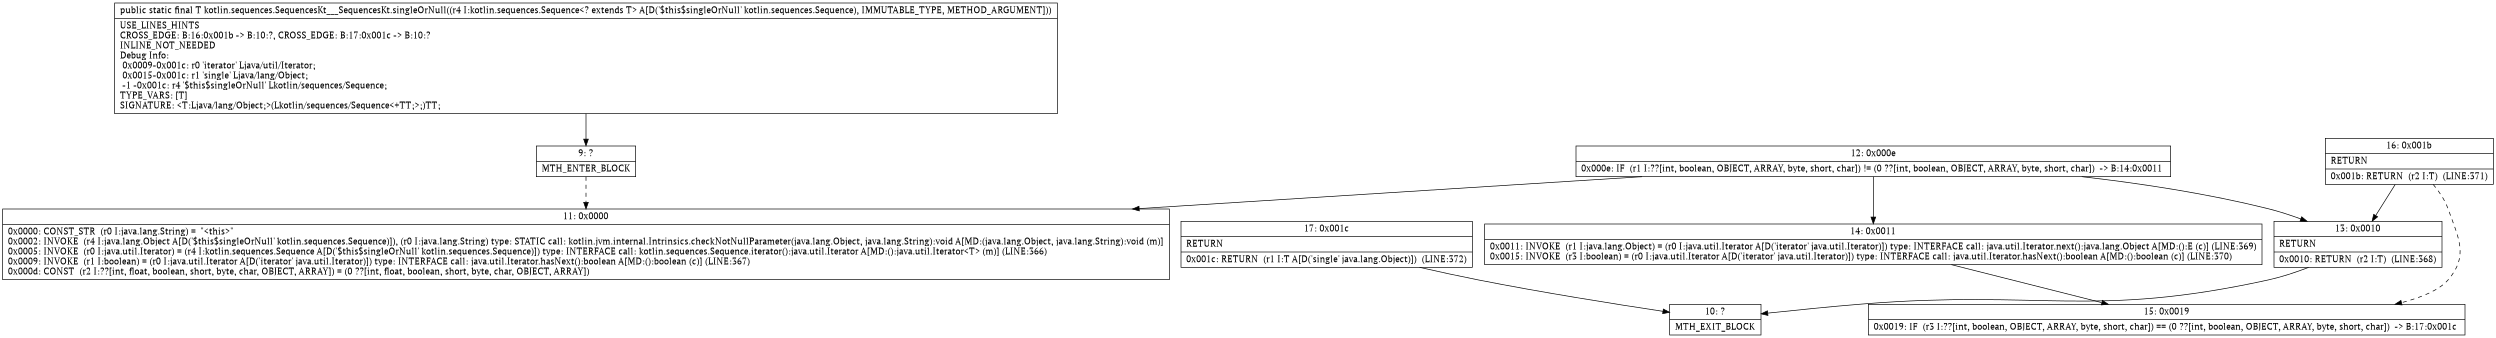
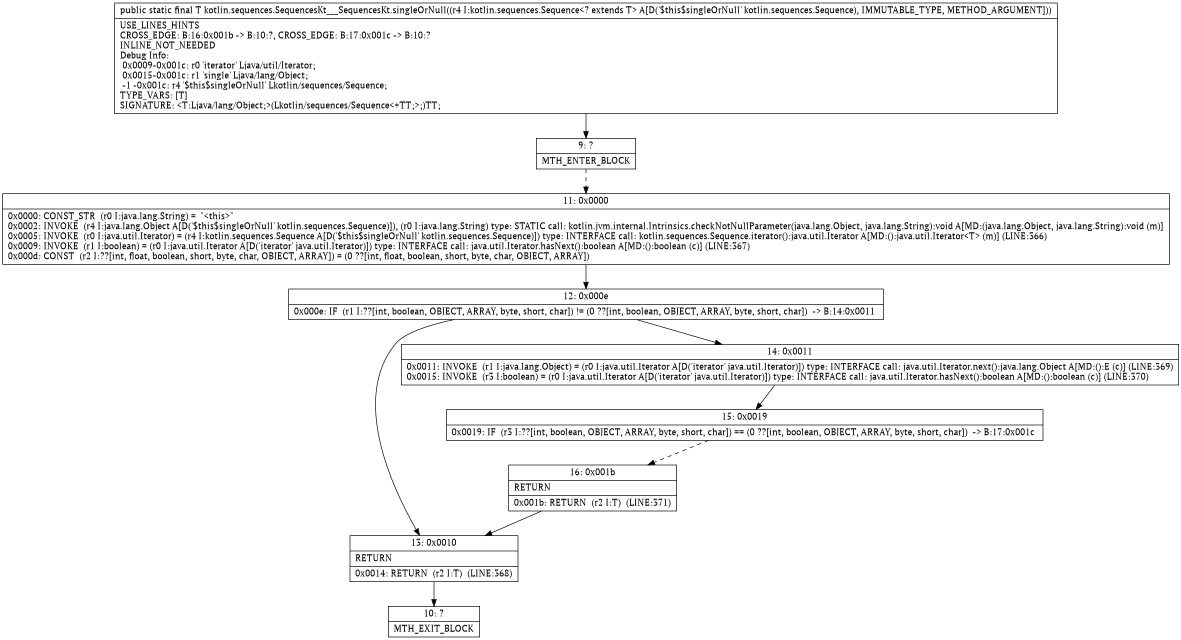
edge "12: 0x000e" -> "11: 0x0000": reversed
node "17: 0x001c": removed
edge "16: 0x001b" -> "15: 0x0019": reversed
node "13: 0x0010": text "0x0010: RETURN  (r2 I:T)  (LINE:368)" -> "0x0014: RETURN  (r2 I:T)  (LINE:368)"
